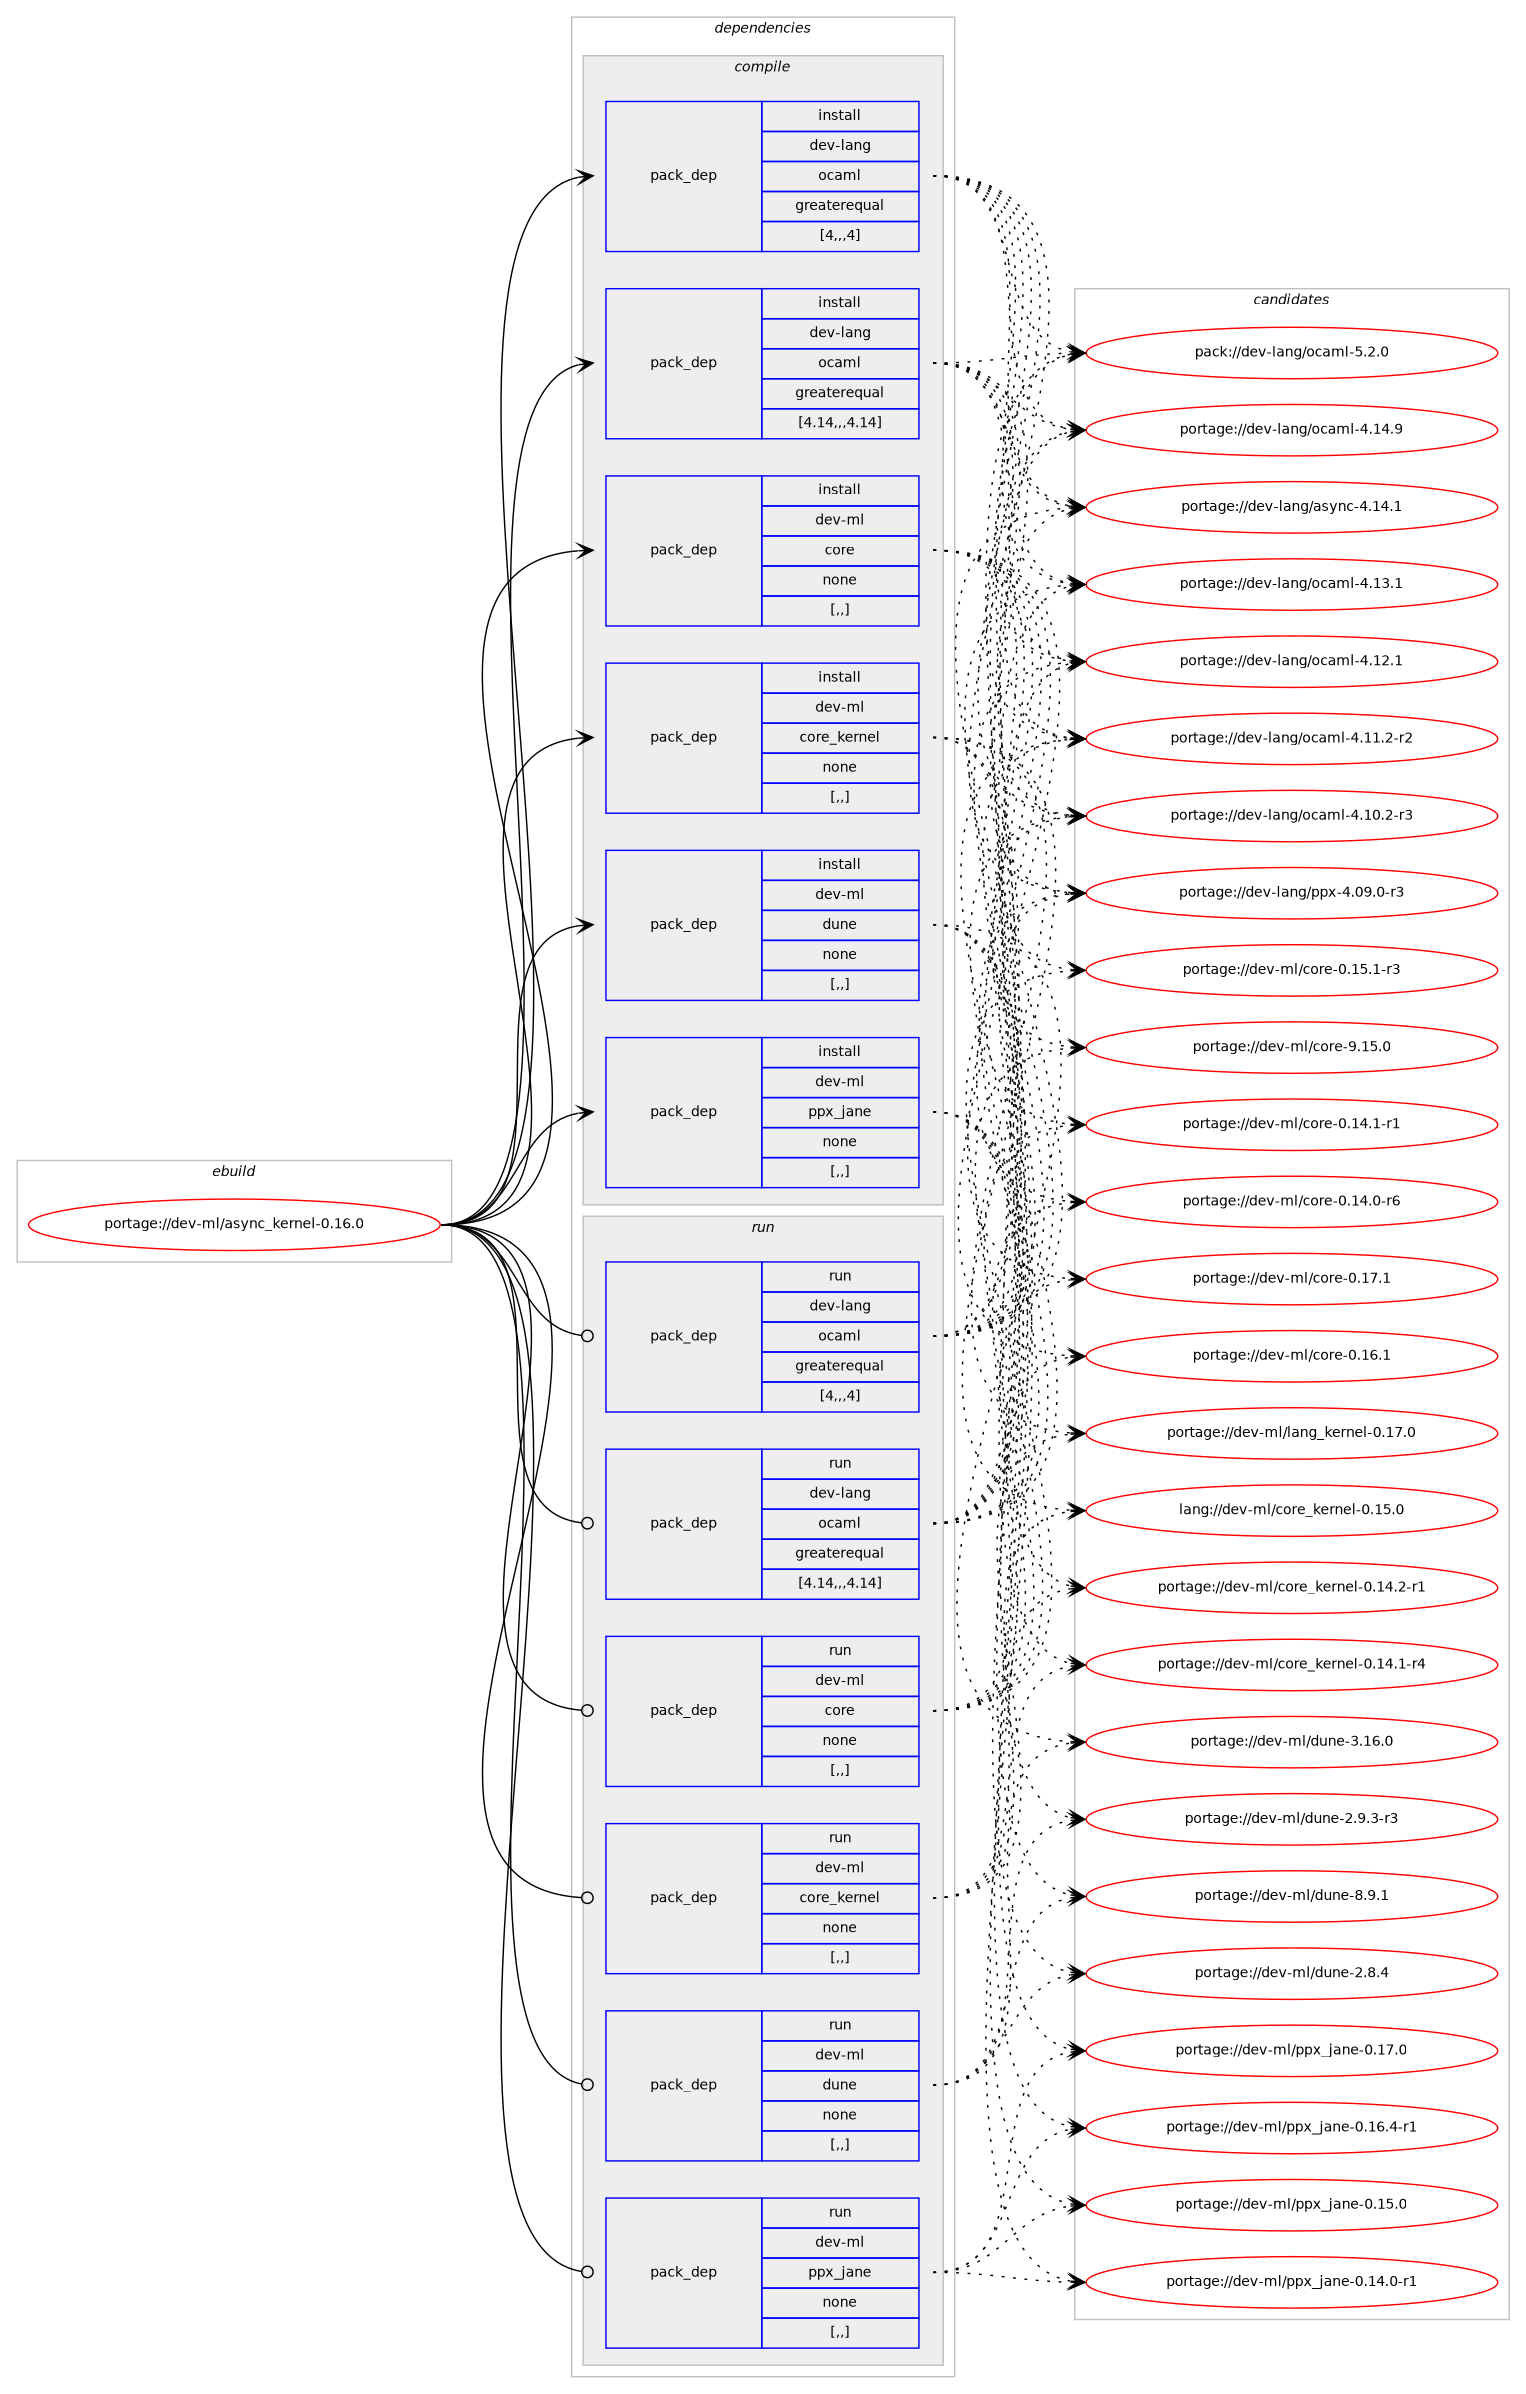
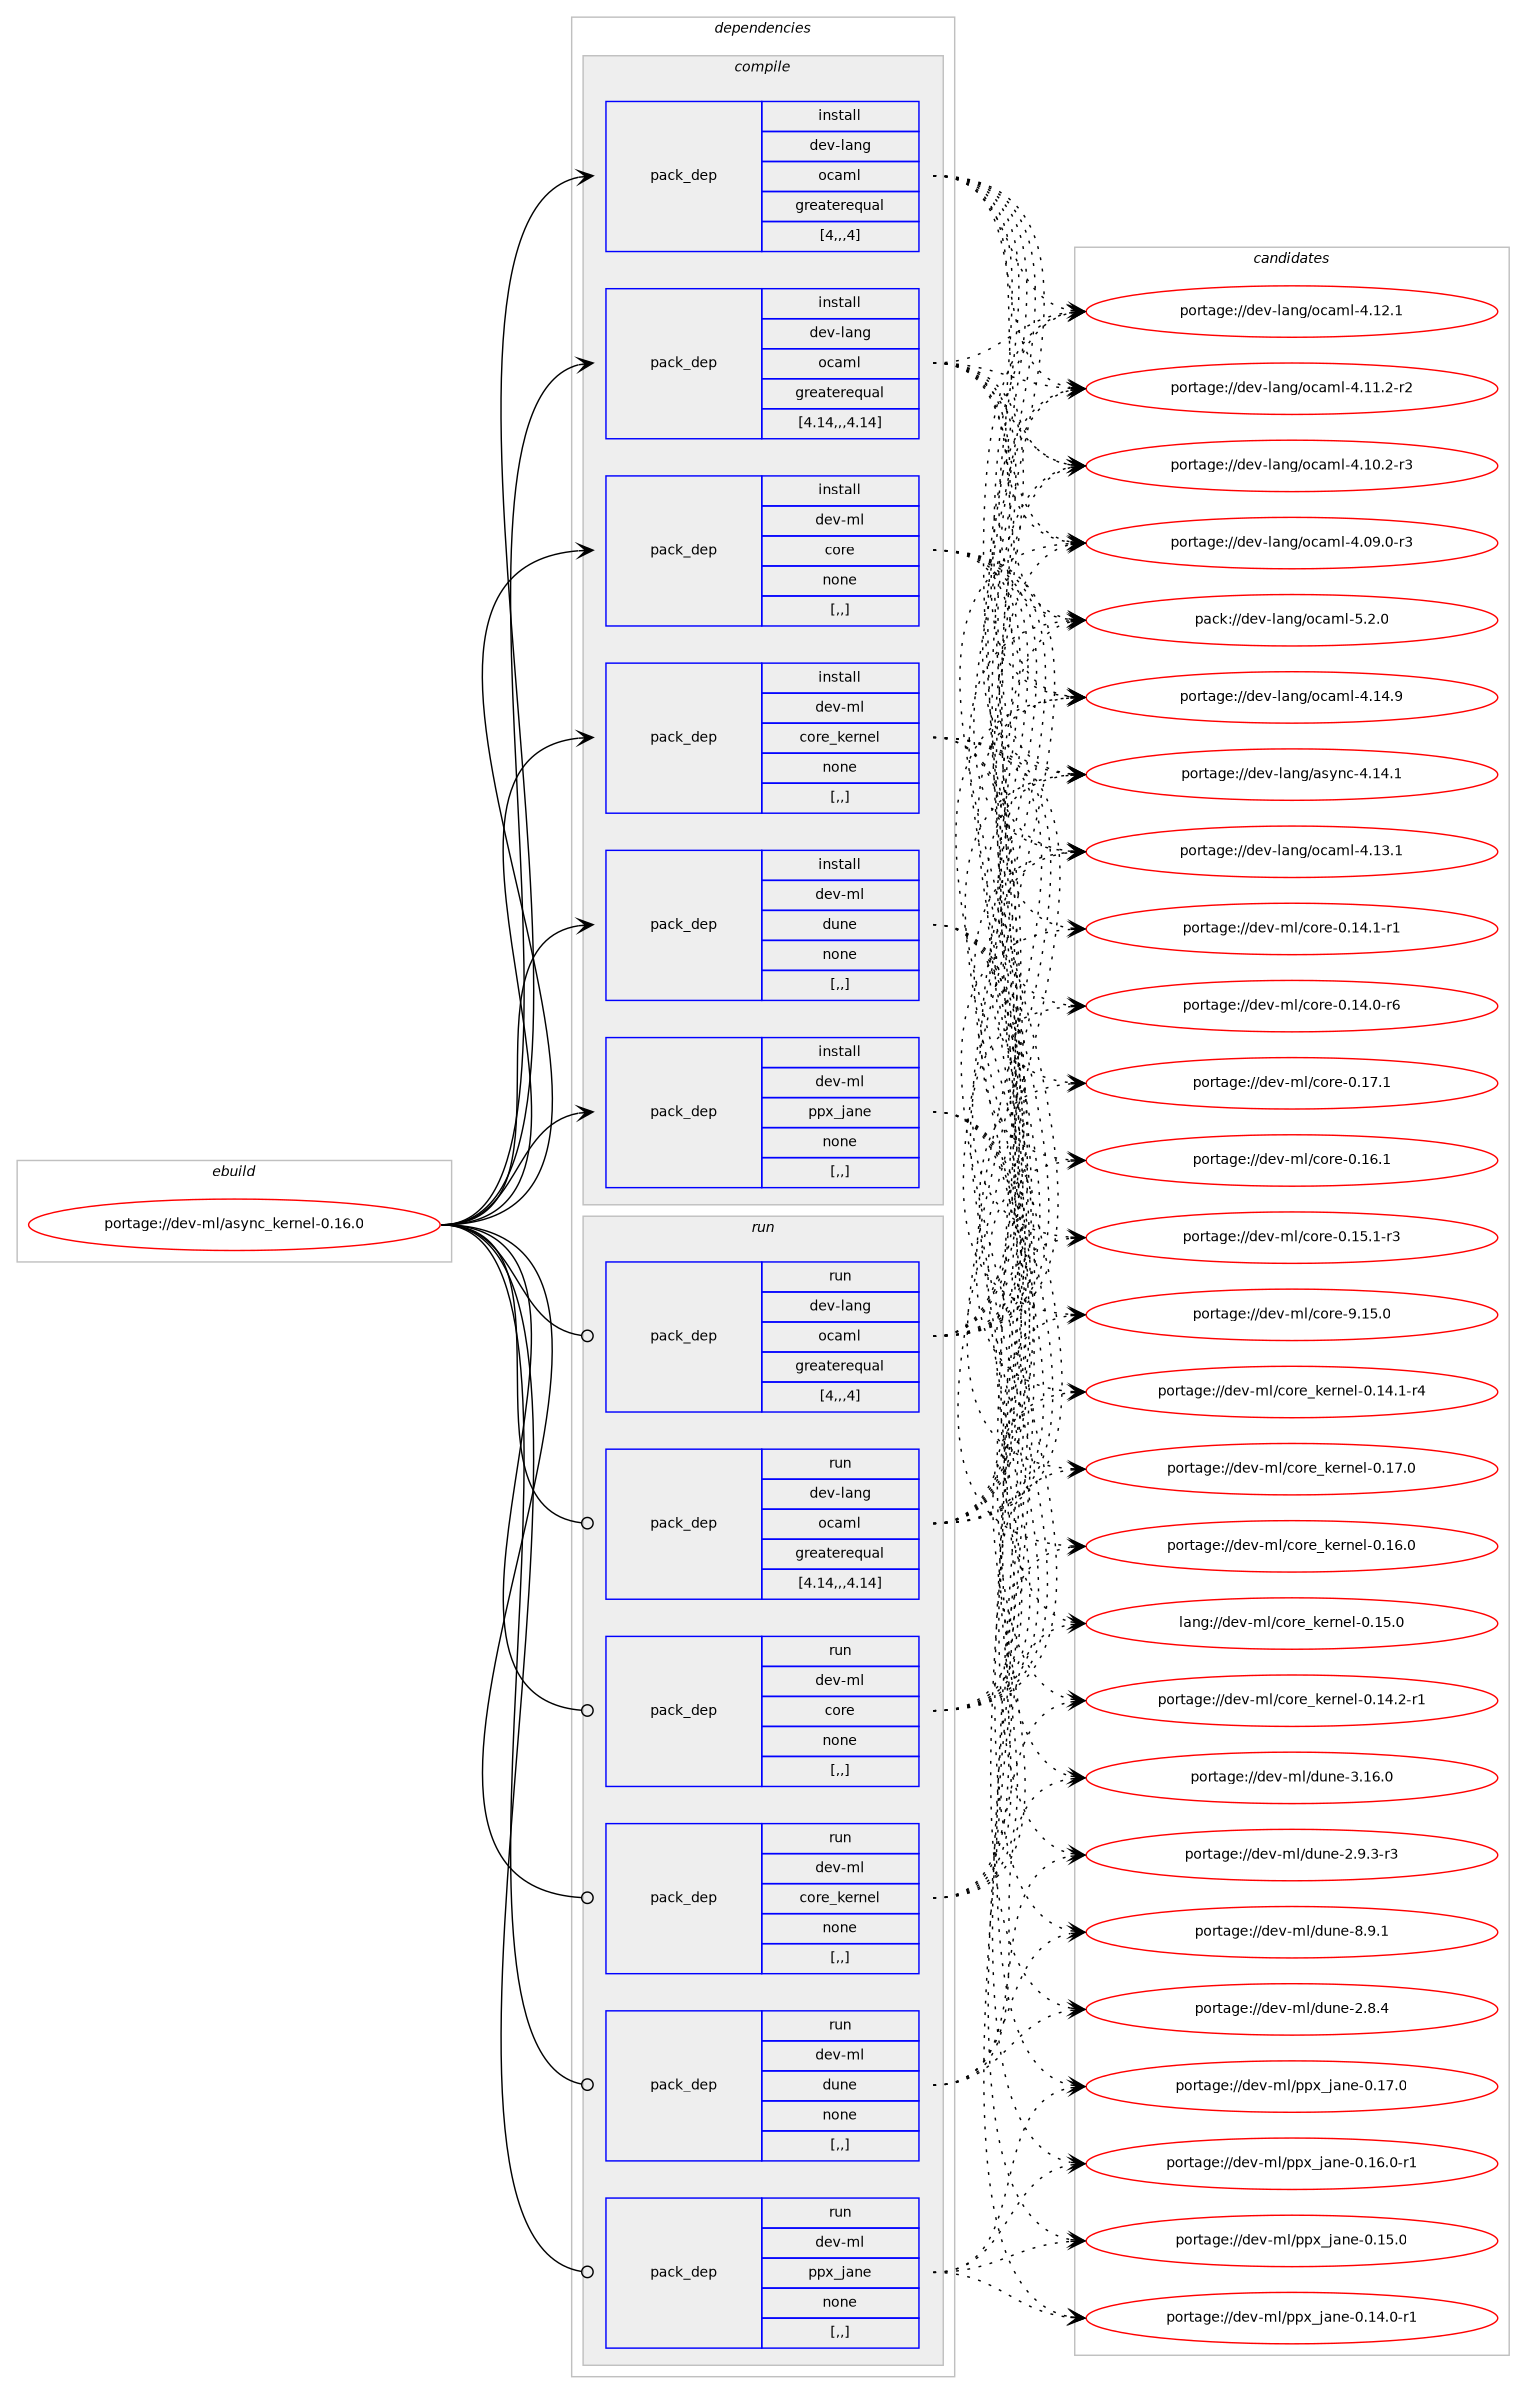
node "portage://dev-lang/ppx-4.09.0-r3": label "portage://dev-lang/ppx-4.09.0-r3" -> "portage://dev-lang/ocaml-4.09.0-r3"
node "portage://dev-ml/lang_kernel-0.17.0": label "portage://dev-ml/lang_kernel-0.17.0" -> "portage://dev-ml/core_kernel-0.17.0"
node "portage://dev-ml/core_kernel-0.16.0": added
node "portage://dev-ml/ppx_jane-0.16.4-r1": label "portage://dev-ml/ppx_jane-0.16.4-r1" -> "portage://dev-ml/ppx_jane-0.16.0-r1"
